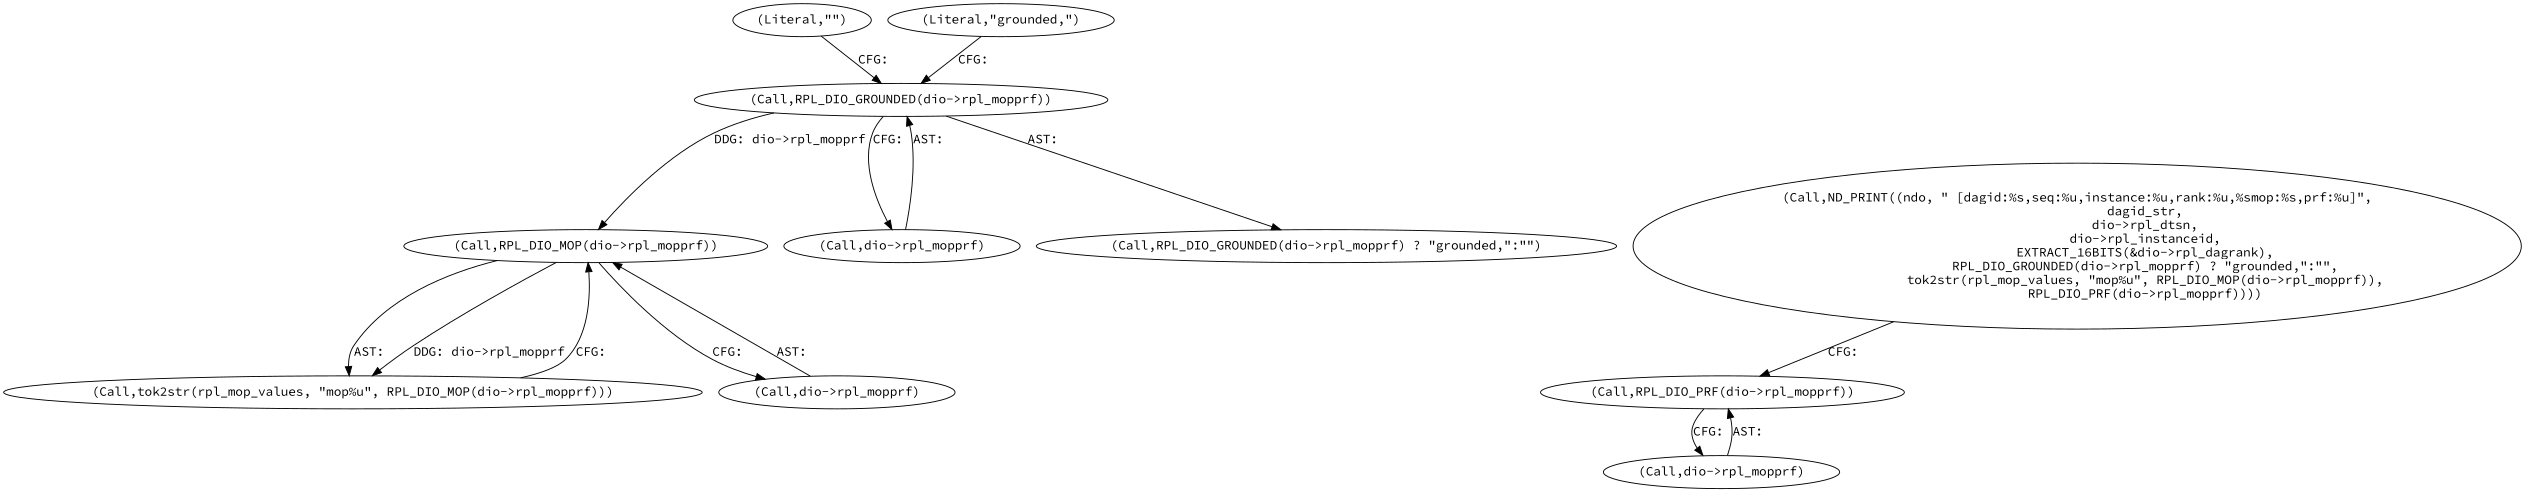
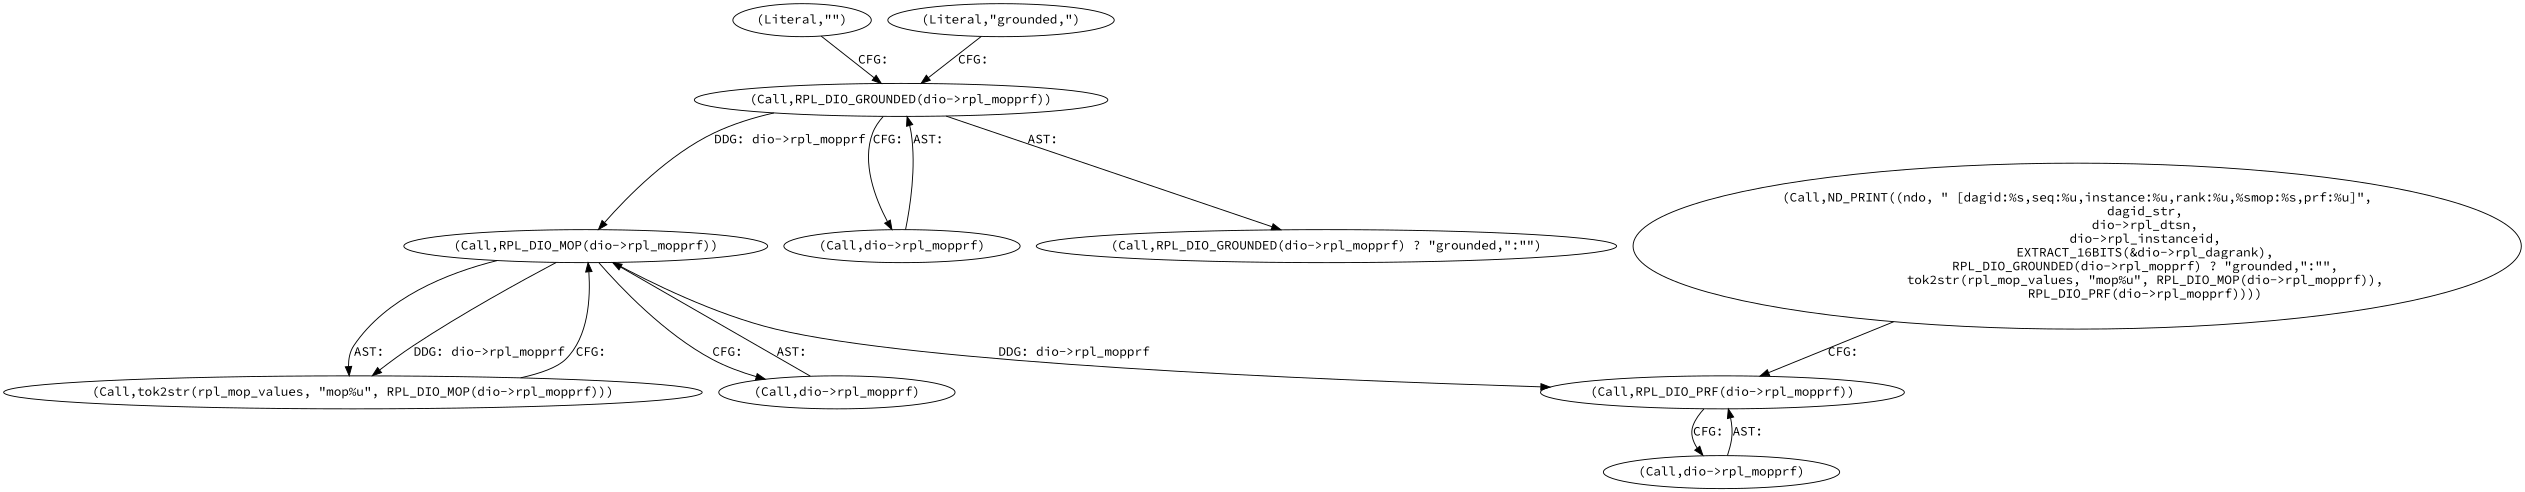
edge "(Call,RPL_DIO_MOP(dio->rpl_mopprf))" -> "(Call,RPL_DIO_PRF(dio->rpl_mopprf))": added, label "DDG: dio->rpl_mopprf"
